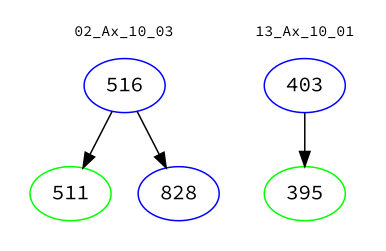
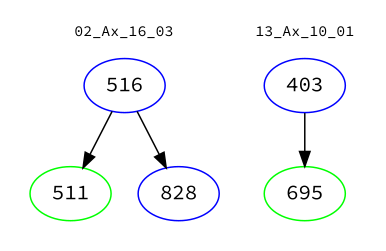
cluster "02_Ax_10_03": label "02_Ax_10_03" -> "02_Ax_16_03"
node "395": label "395" -> "695"
